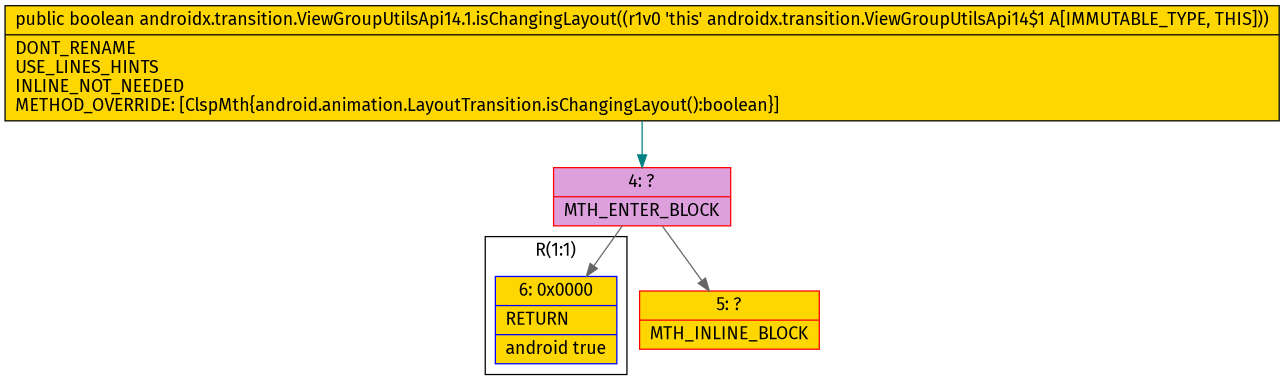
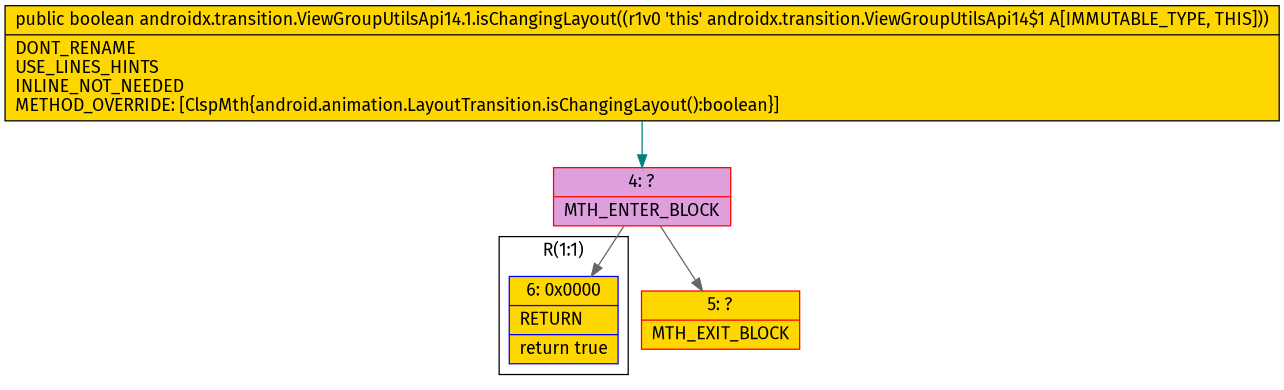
node "5: ?": text "MTH_INLINE_BLOCK" -> "MTH_EXIT_BLOCK"
node "6: 0x0000": text "android true" -> "return true"
